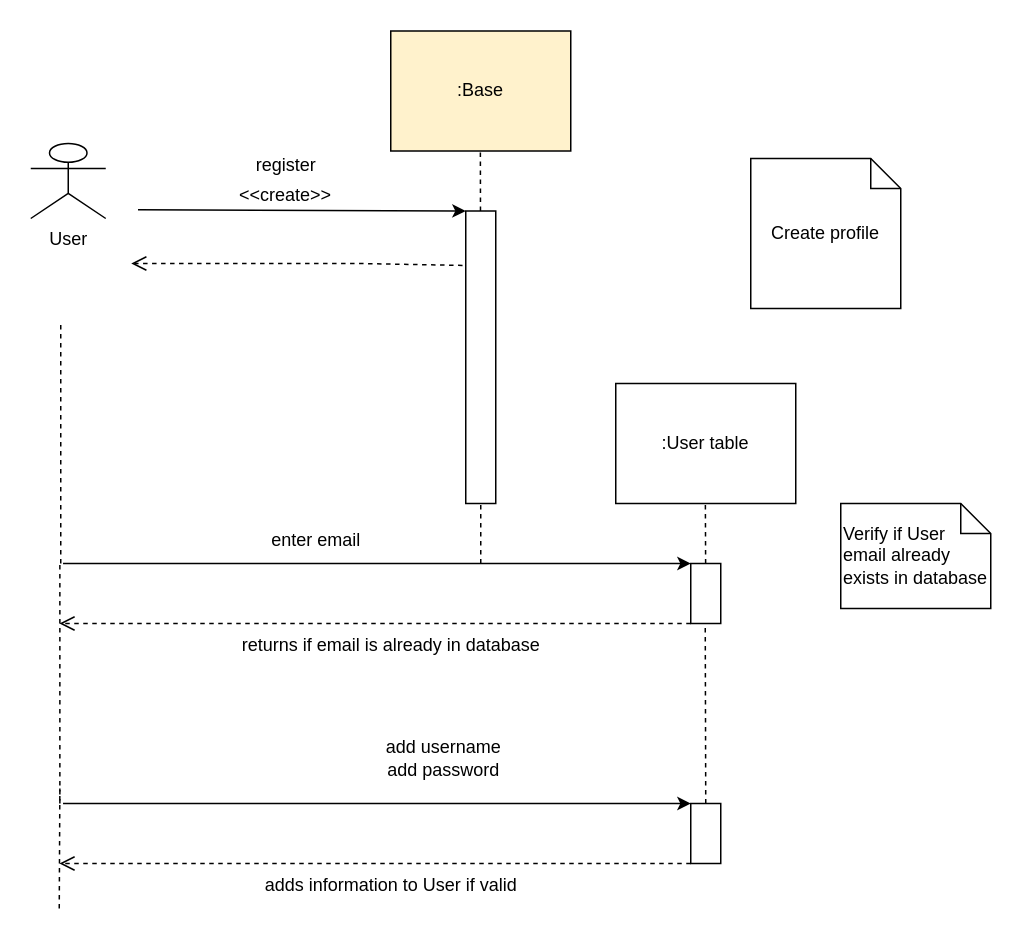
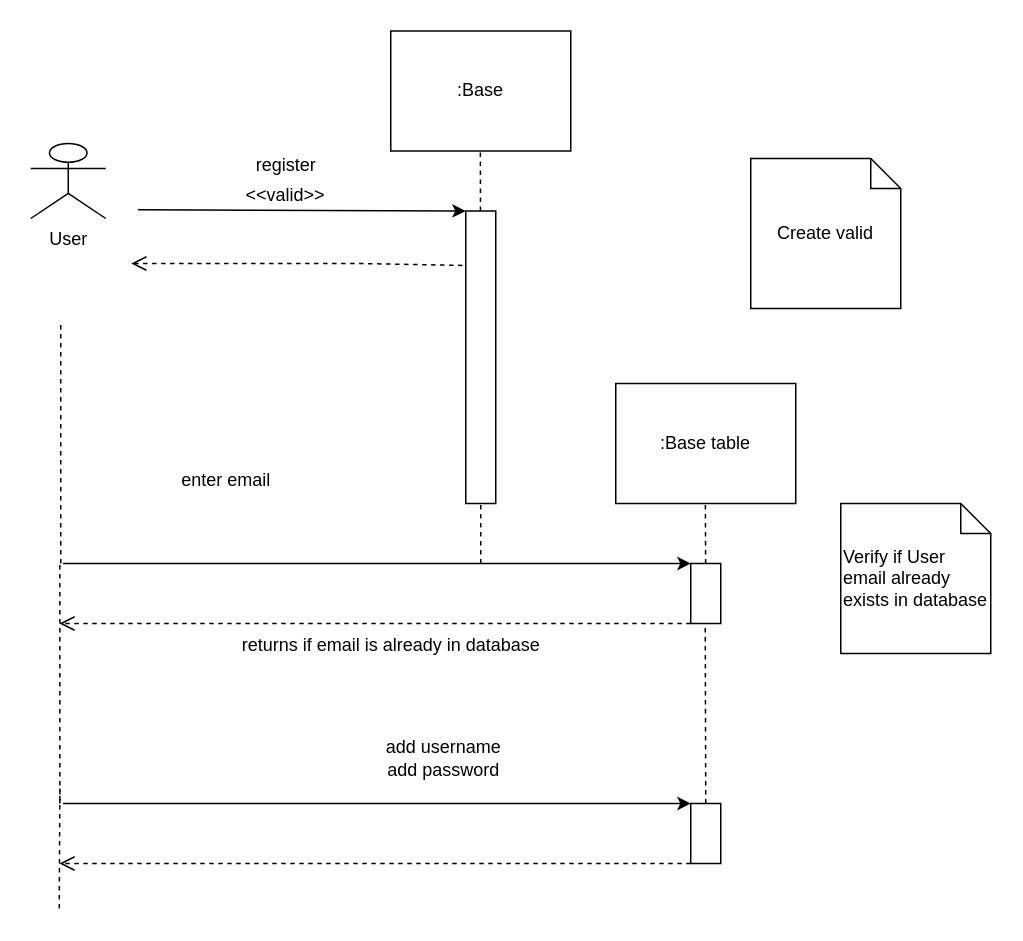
node ":Base": fillcolor #fff2cc -> #ffffff
node "<<create>>": label "<<create>>" -> "<<valid>>"
node "Create profile": label "Create profile" -> "Create valid"
node ":User table": label ":User table" -> ":Base table"
node "enter email": moved (316, 541) -> (226, 481)
node "Verify if User email already exists in database": size 150x105 -> 150x150
node "adds information to User if valid": removed
